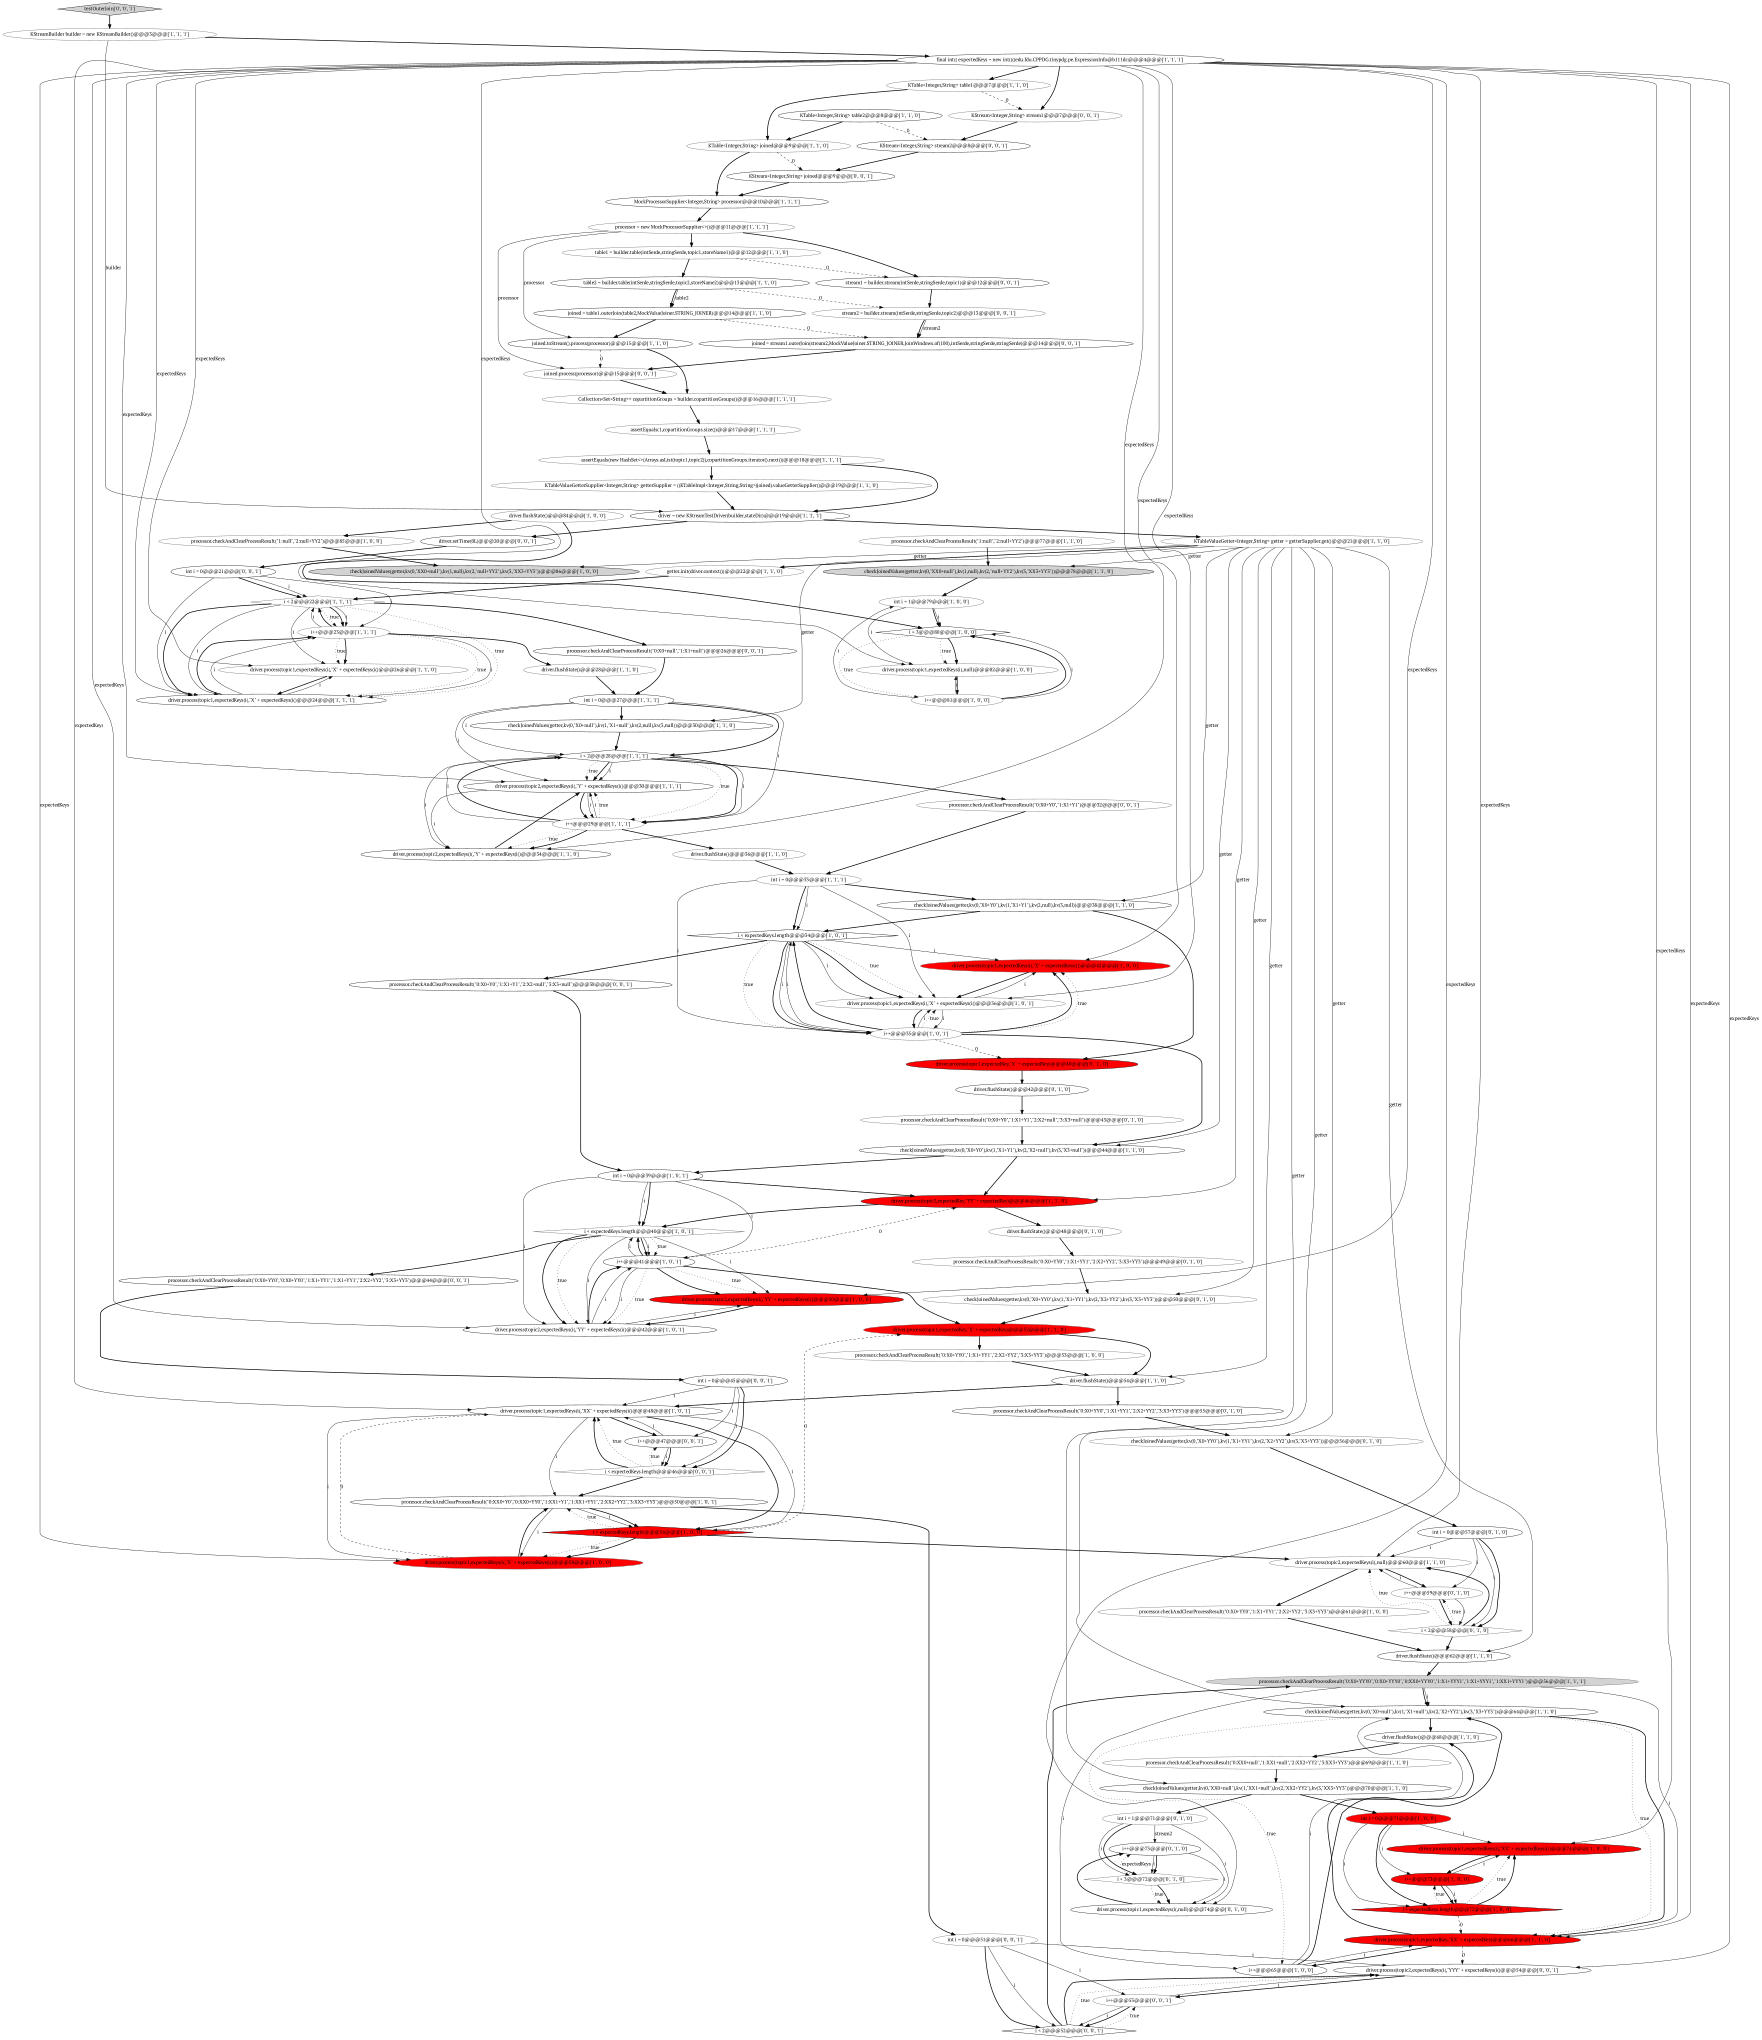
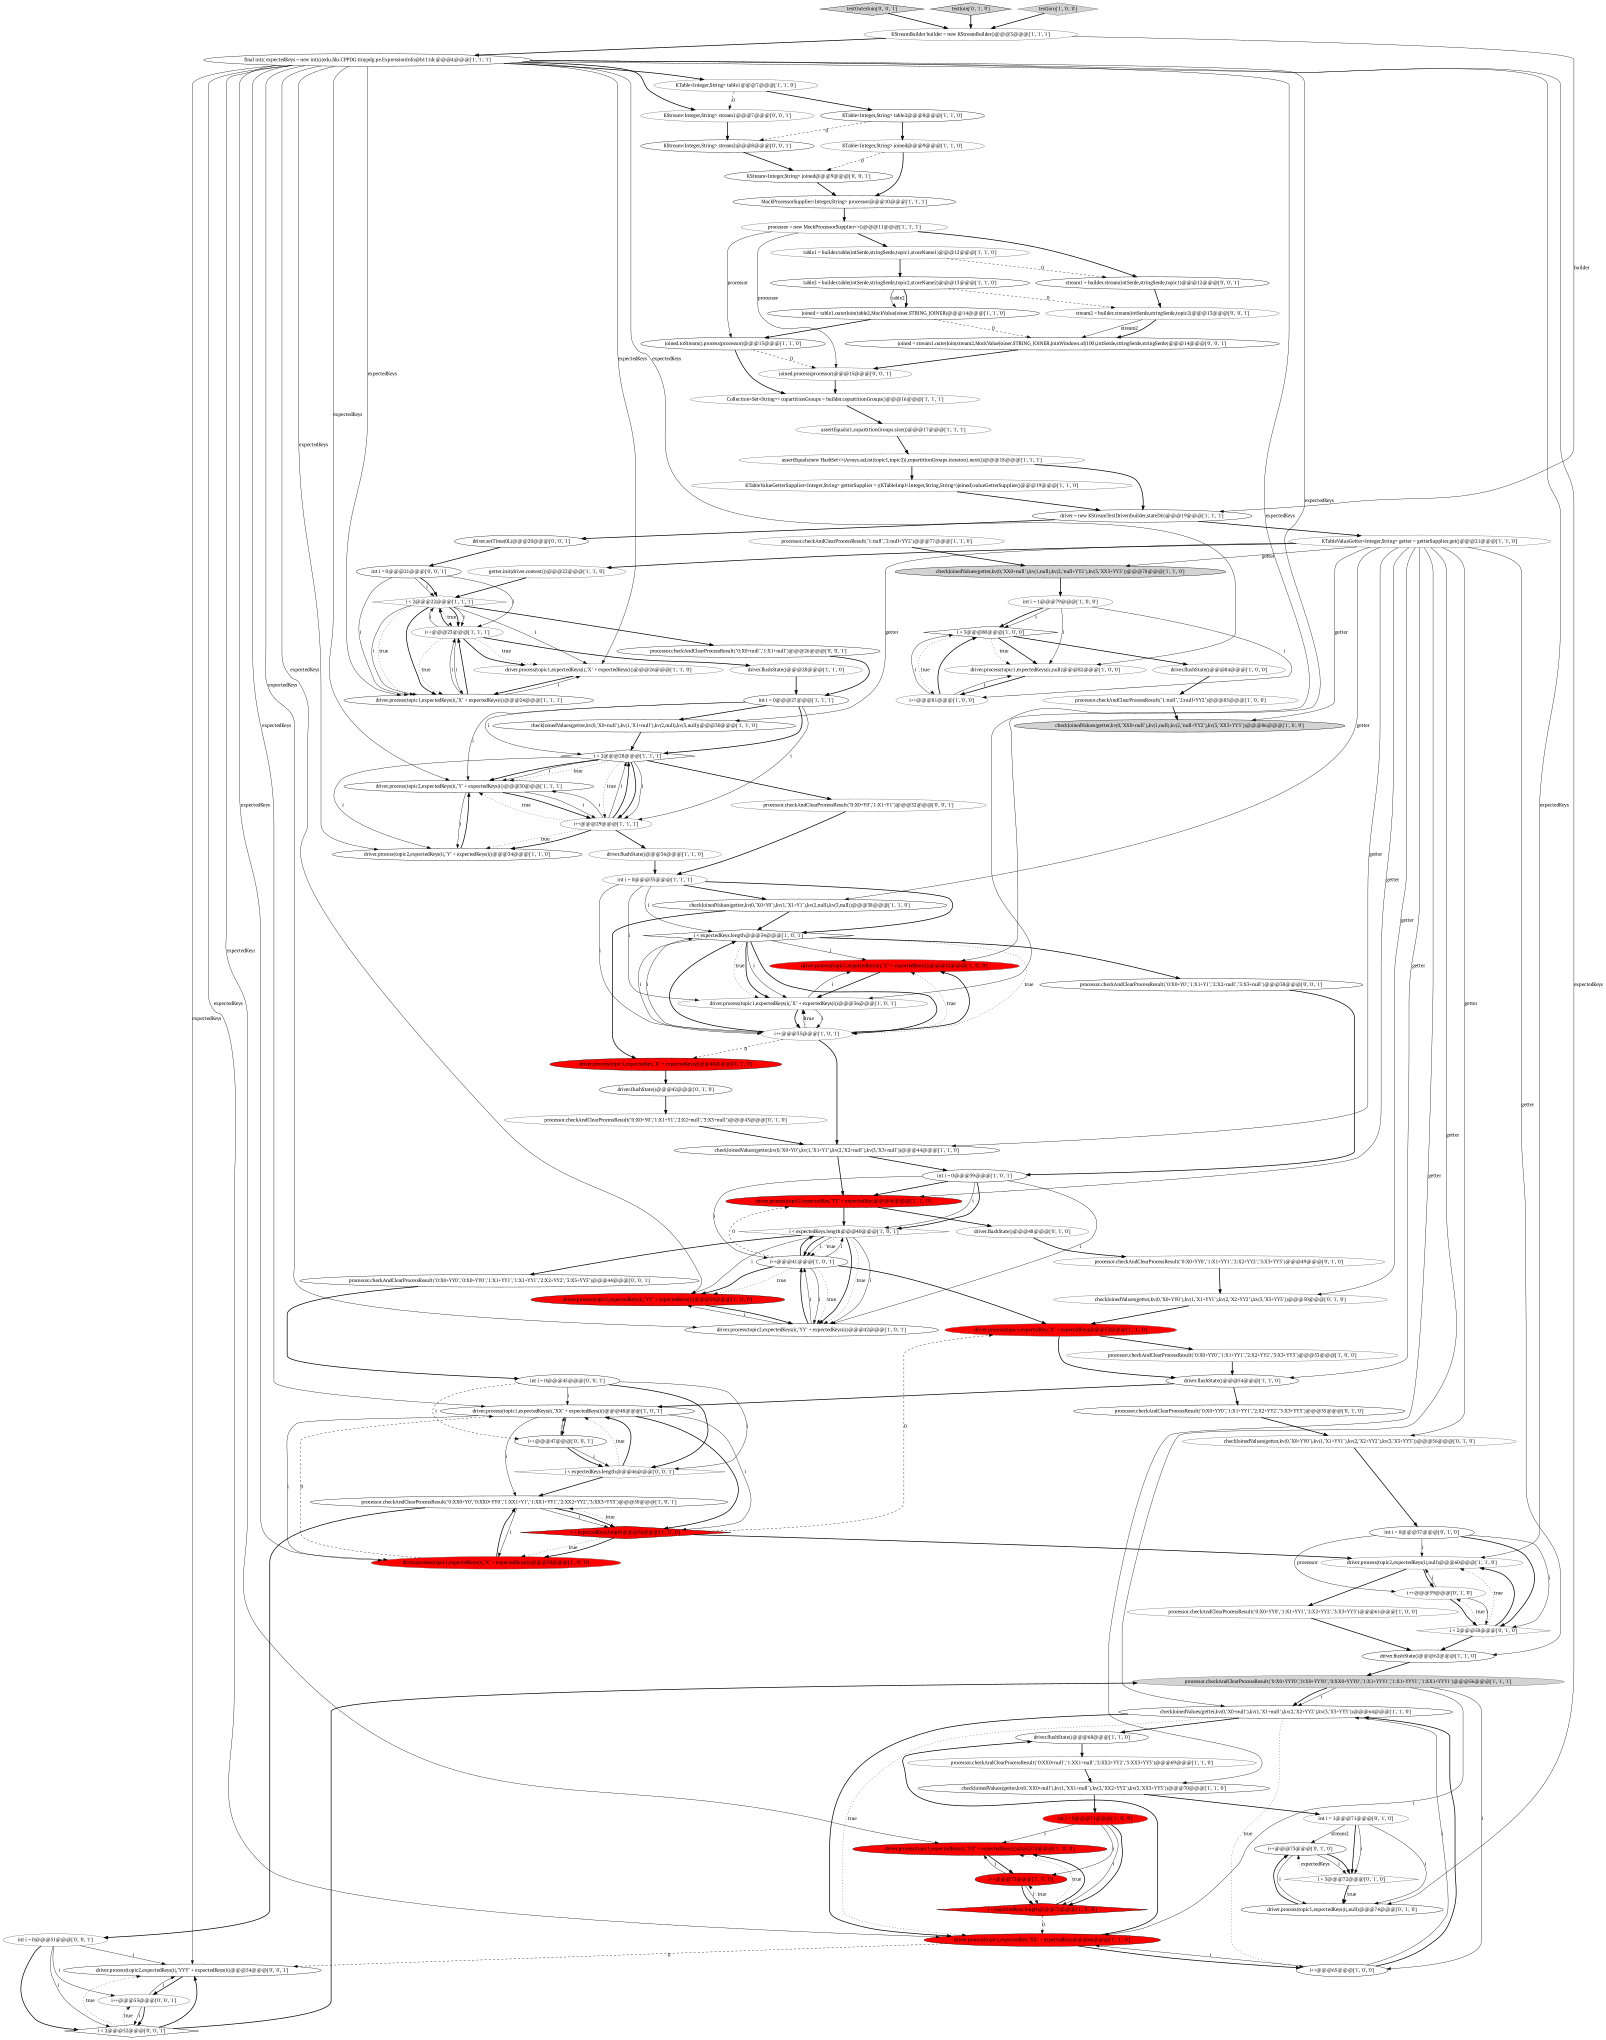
node "testJoin['0', '1', '0']": added
node "testJoin['1', '0', '0']": added
edge "KTable<Integer,String> table1@@@7@@@['1', '1', '0']" -> "KTable<Integer,String> joined@@@9@@@['1', '1', '0']": now "KTable<Integer,String> table1@@@7@@@['1', '1', '0']" -> "KTable<Integer,String> table2@@@8@@@['1', '1', '0']"
edge "driver.flushState()@@@84@@@['1', '0', '0']" -> "i < 3@@@80@@@['1', '0', '0']": reversed
edge "i++@@@81@@@['1', '0', '0']" -> "int i = 1@@@79@@@['1', '0', '0']": reversed
edge "int i = 0@@@45@@@['0', '0', '1']" -> "i++@@@47@@@['0', '0', '1']": style solid -> dashed
edge "i < expectedKeys.length@@@46@@@['0', '0', '1']" -> "i++@@@47@@@['0', '0', '1']": removed, label "true"
edge "int i = 0@@@57@@@['0', '1', '0']" -> "i++@@@59@@@['0', '1', '0']": label "i" -> "processor"
